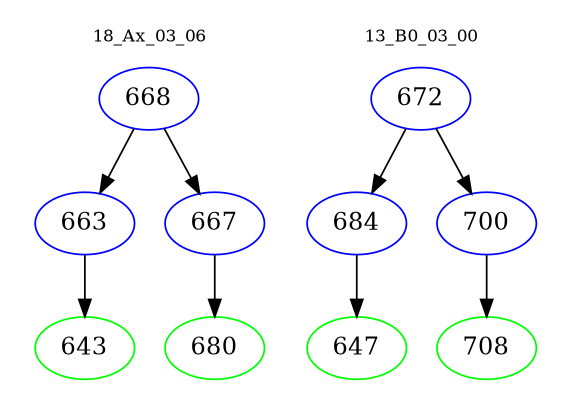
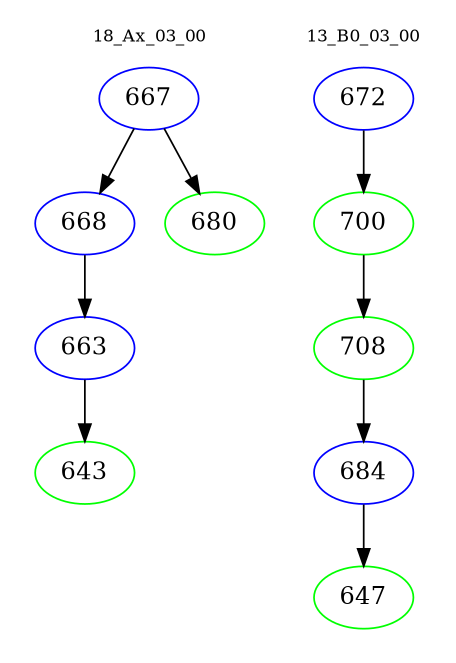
cluster "18_Ax_03_06": label "18_Ax_03_06" -> "18_Ax_03_00"
edge "668" -> "667": reversed
edge "672" -> "684": now "708" -> "684"
node "700": color blue -> green
